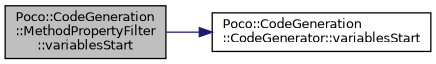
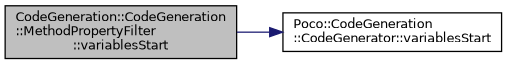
node "Poco::CodeGeneration ::MethodPropertyFilter ::variablesStart": label "Poco::CodeGeneration ::MethodPropertyFilter ::variablesStart" -> "CodeGeneration::CodeGeneration ::MethodPropertyFilter ::variablesStart"
